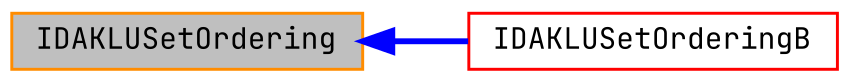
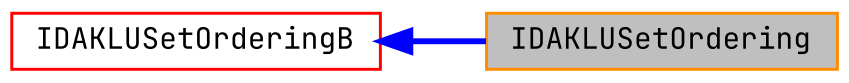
edge "IDAKLUSetOrderingB" -> "IDAKLUSetOrdering": reversed
